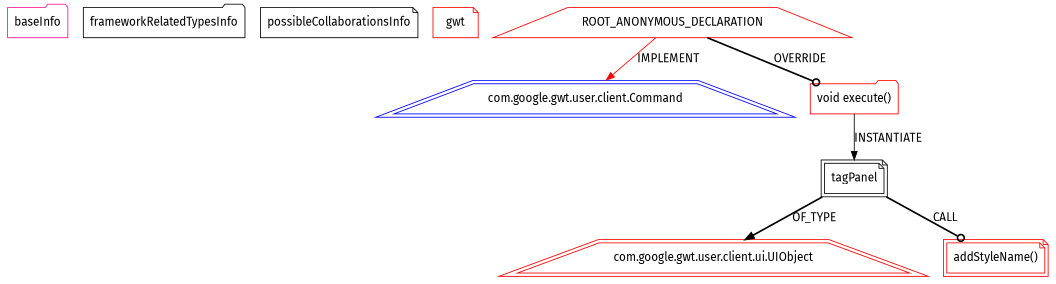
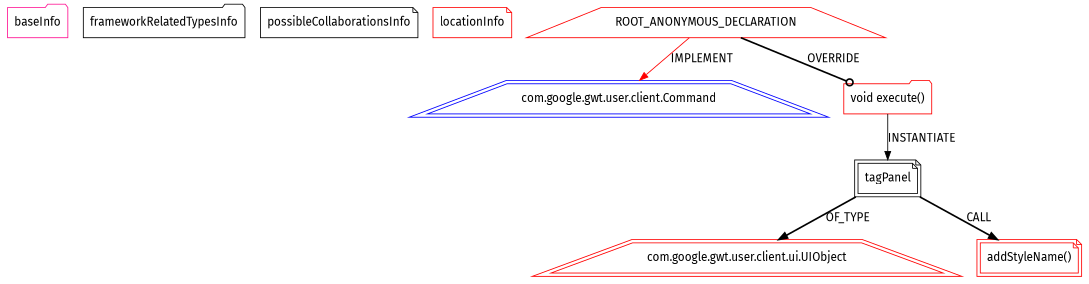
node "gwt": label "gwt" -> "locationInfo"
edge "tagPanel" -> "addStyleName()": arrowhead odot -> normal
